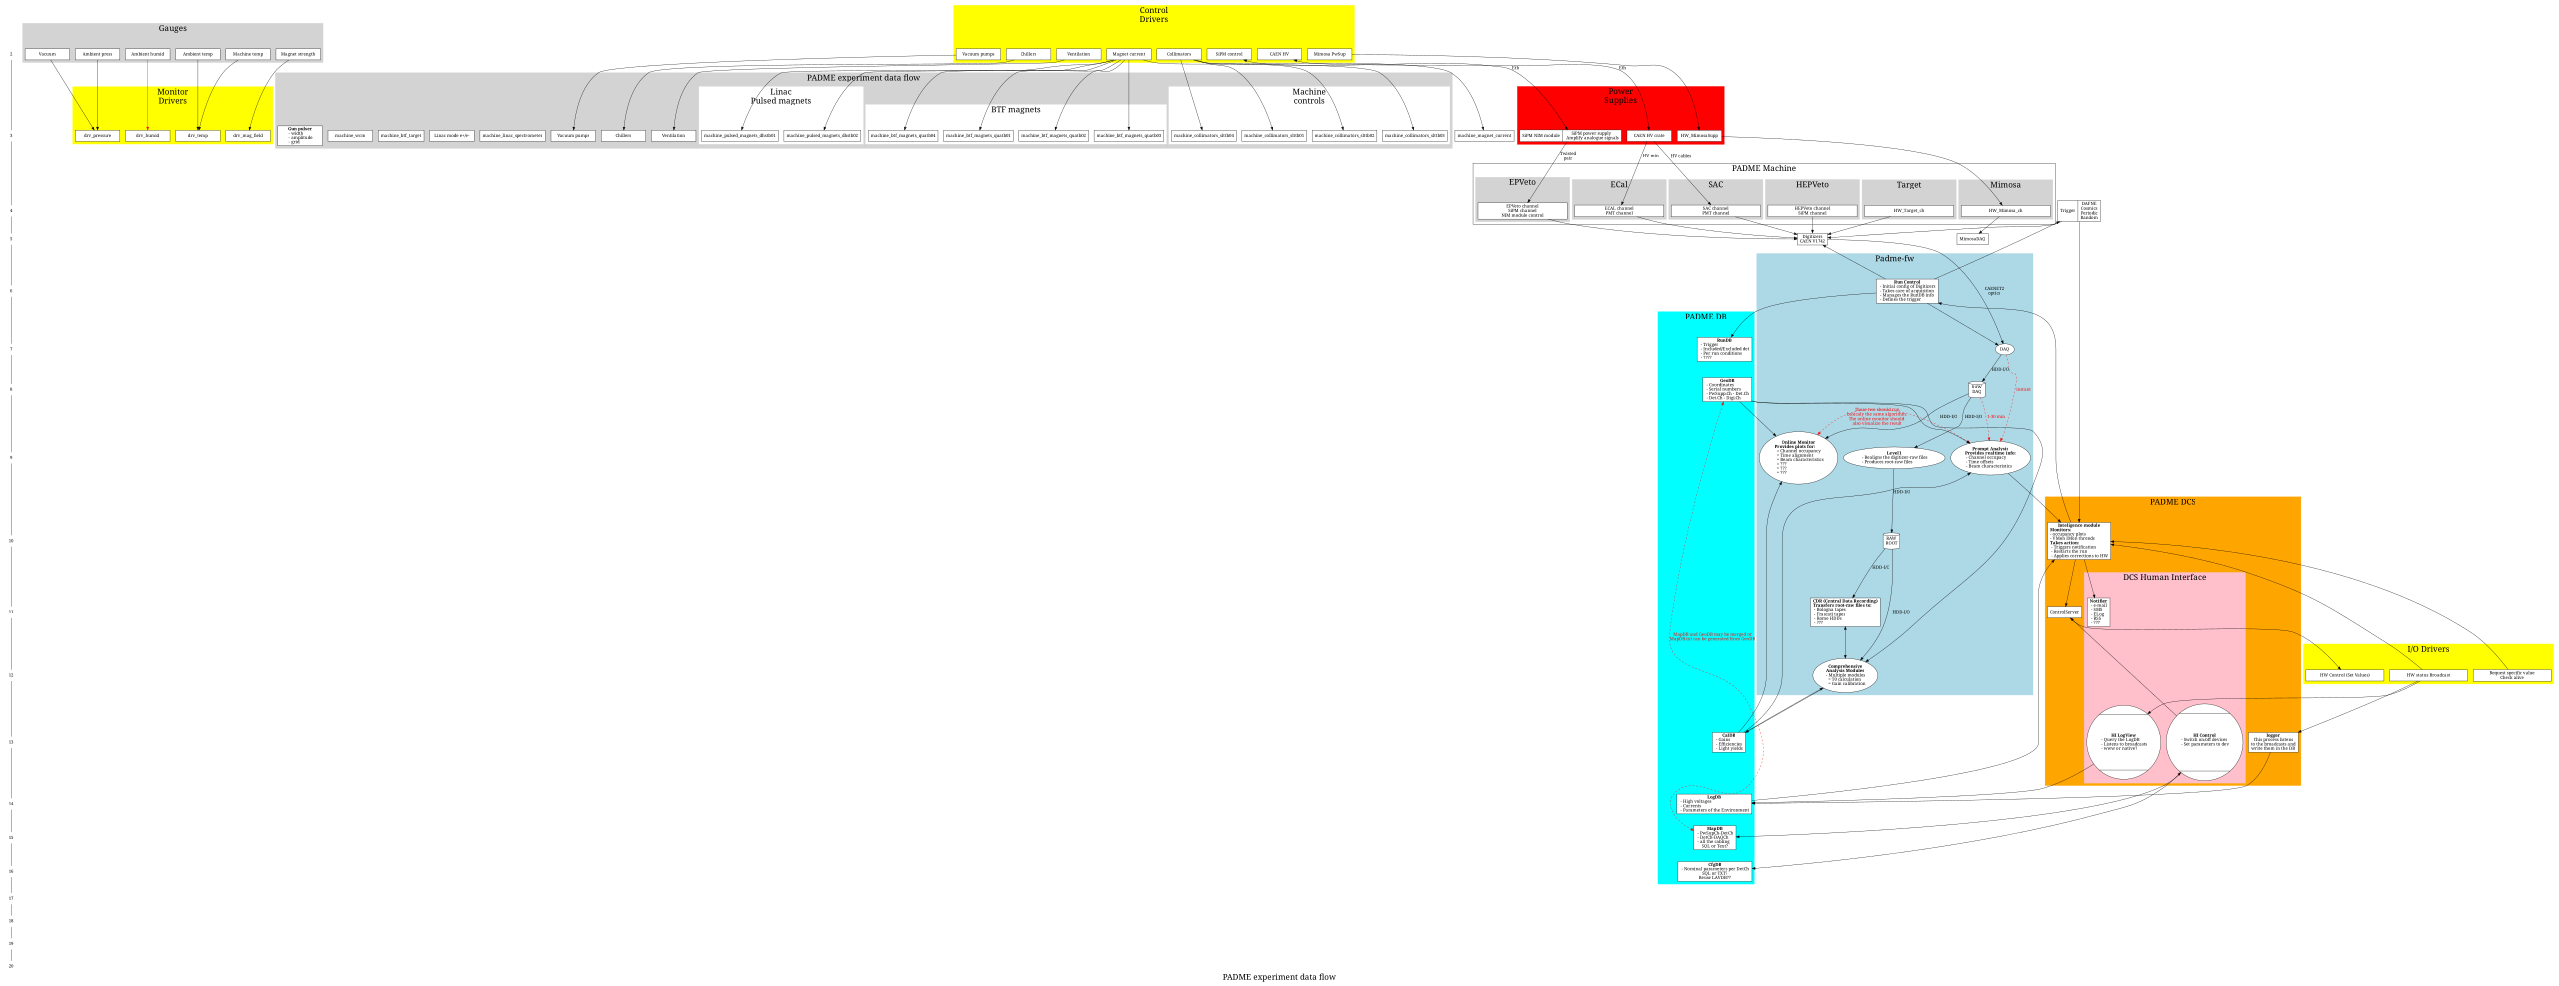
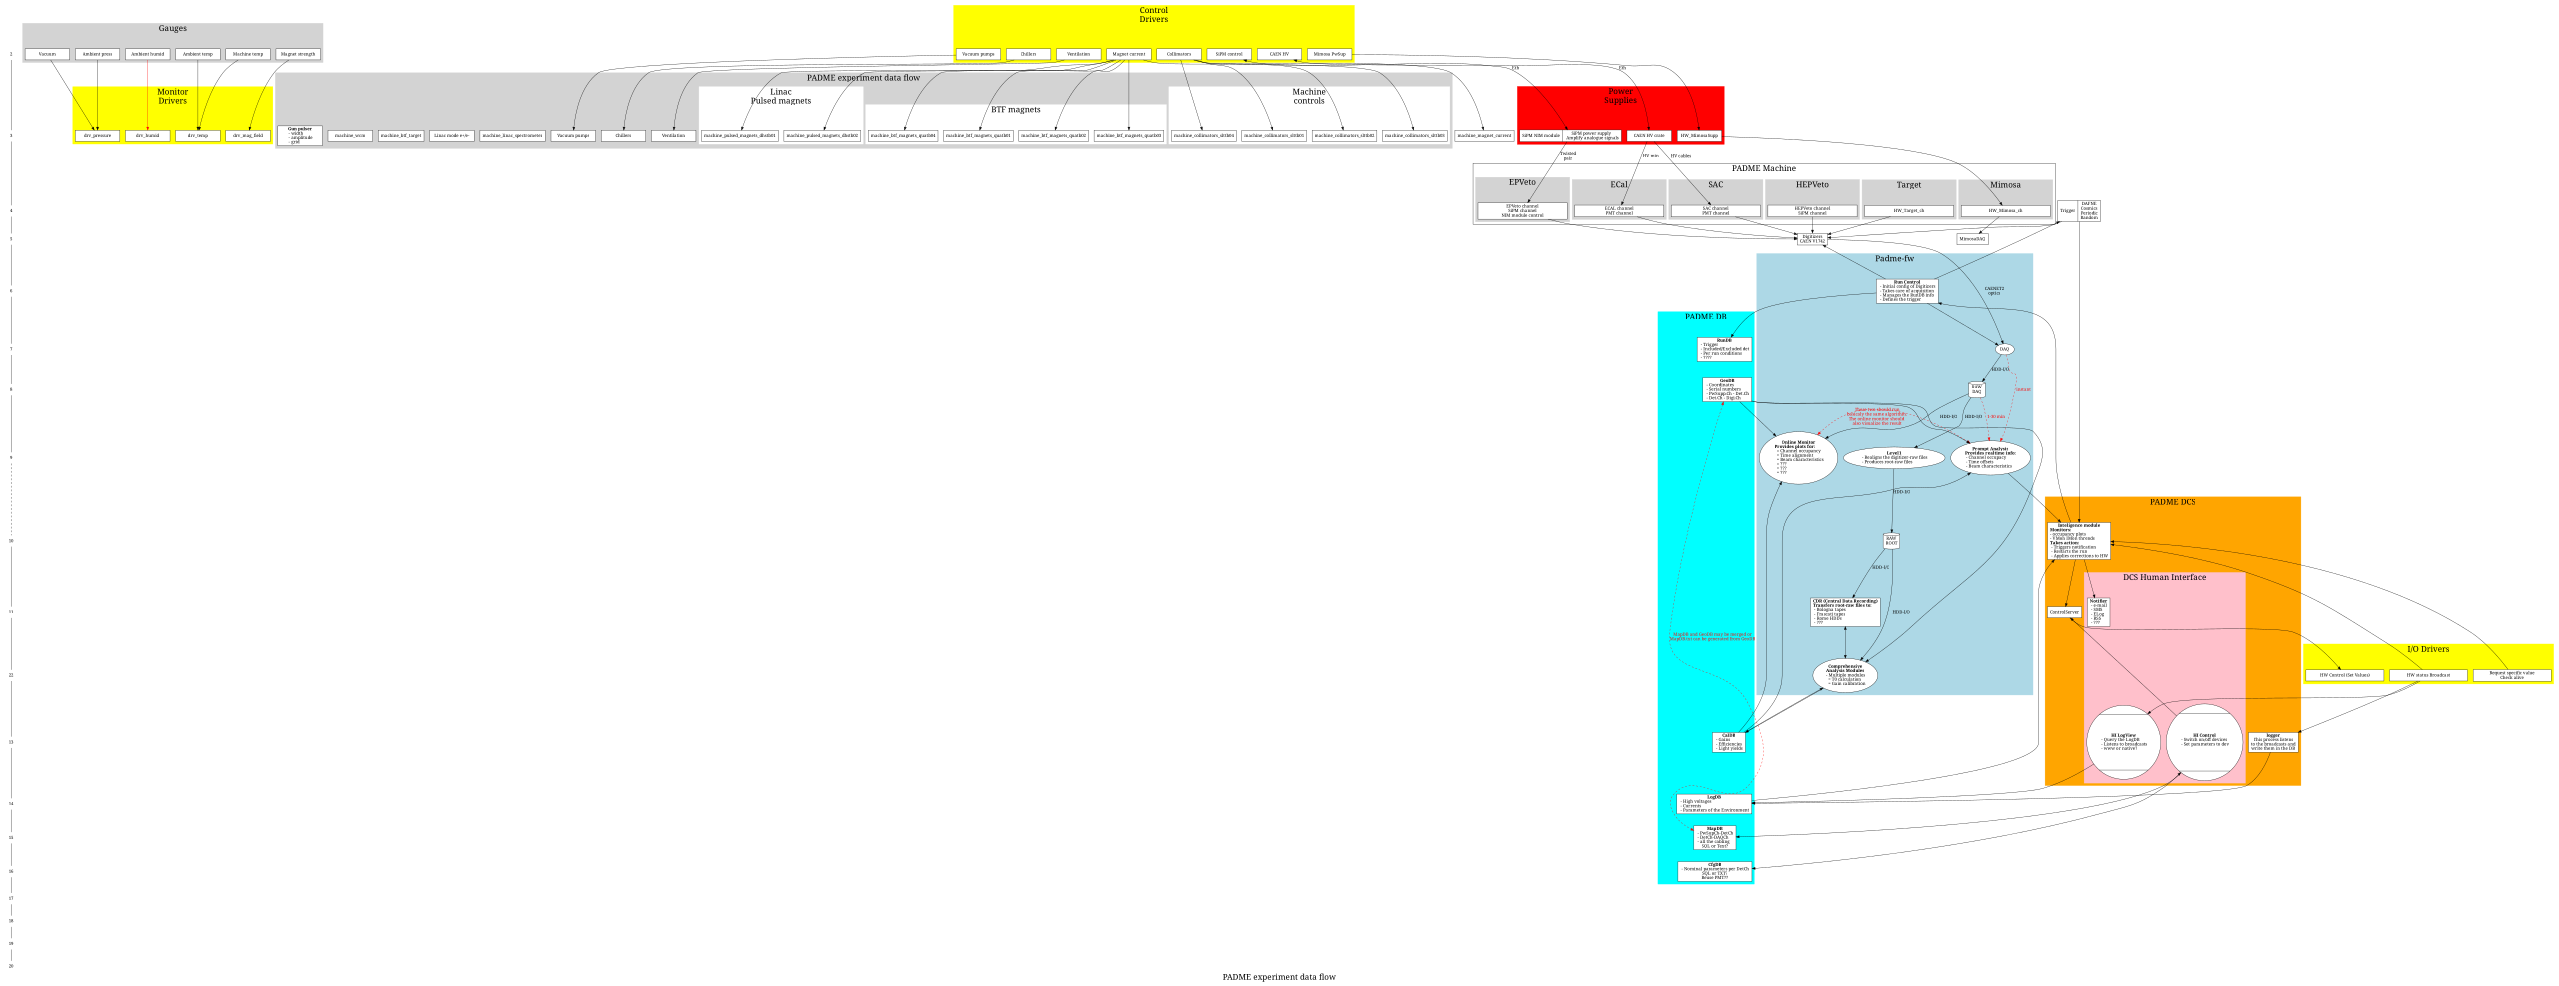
edge "9" -- "10": style solid -> dashed
node "12": label "12" -> "22"
node "CfgDB": text "Reuse LAVDB??" -> "Reuse PMT??"
